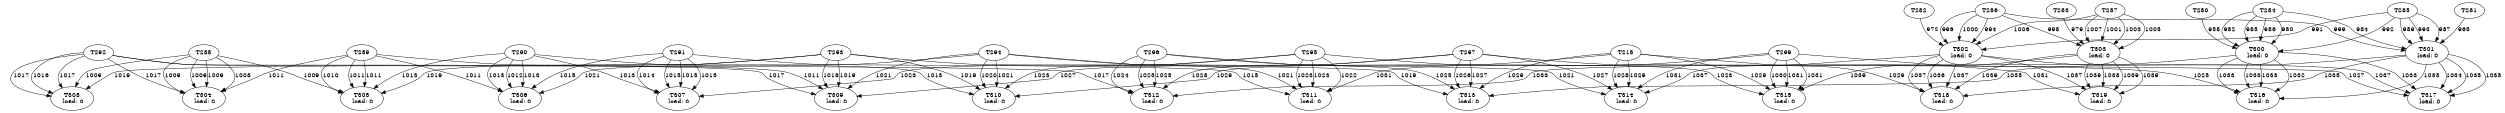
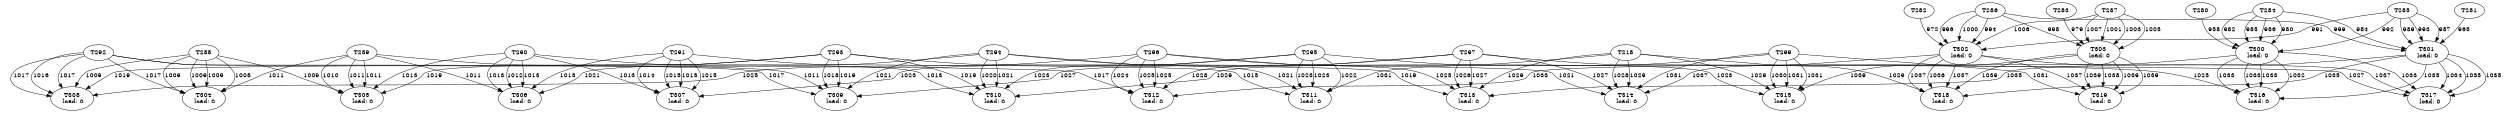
edge "T296" -> "T308 load: 0": added, label "1025"
